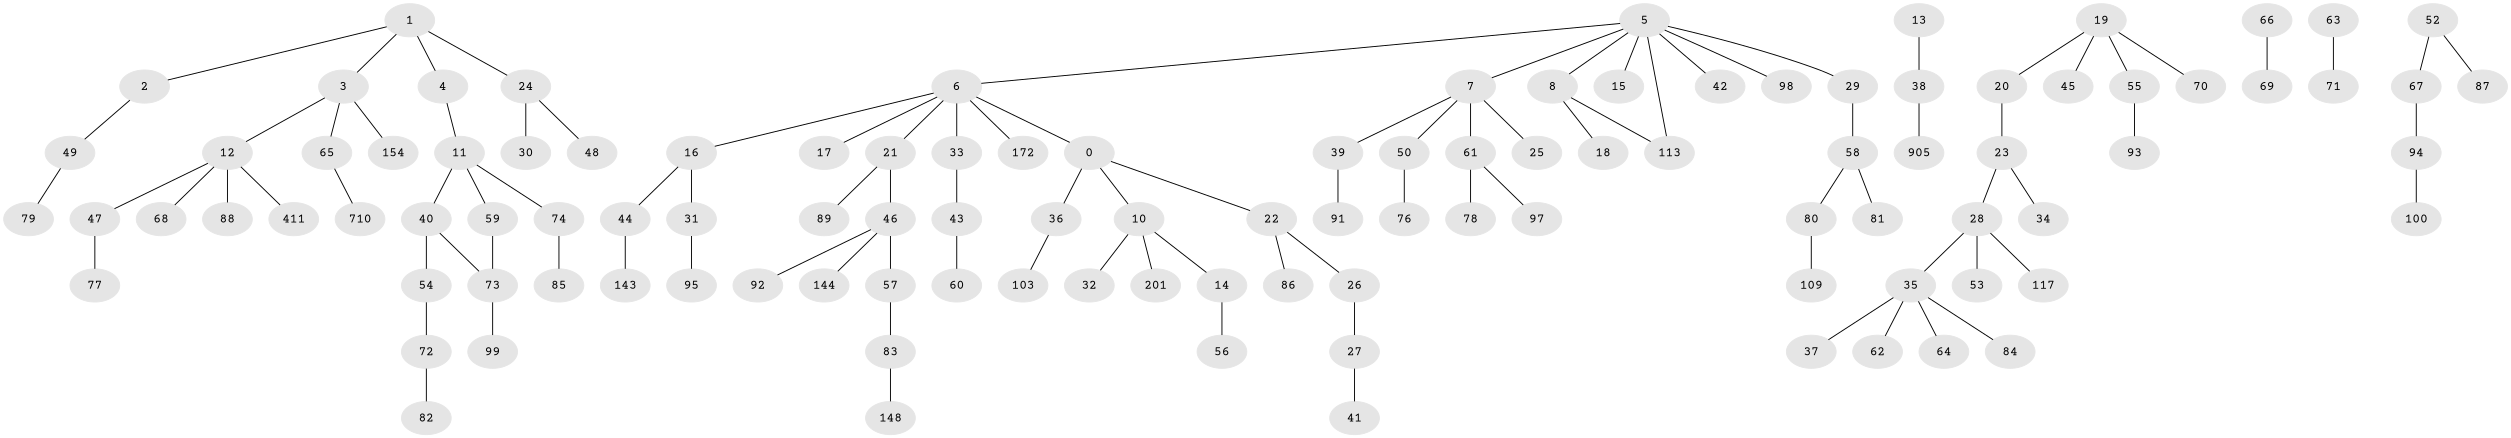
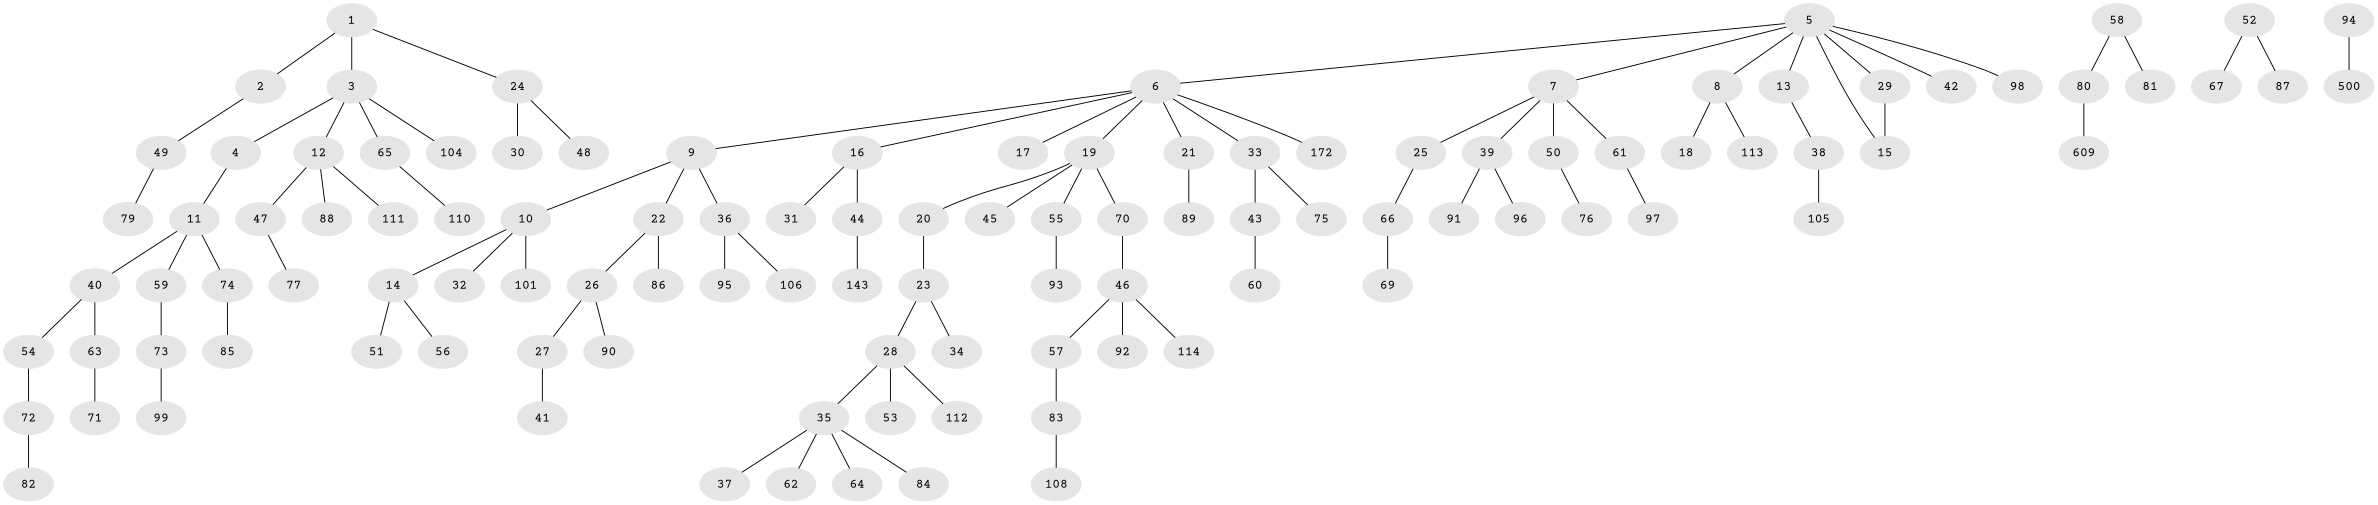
edge "1" -- "4": now "3" -- "4"
edge "5" -- "113": now "5" -- "13"
edge "6" -- "19": added
edge "29" -- "58": now "29" -- "15"
edge "67" -- "94": removed
node "154": label "154" -> "104"
node "0": label "0" -> "9"
node "905": label "905" -> "105"
edge "21" -- "46": now "70" -- "46"
edge "25" -- "66": added
node "68": removed
node "411": label "411" -> "111"
node "710": label "710" -> "110"
node "75": added
node "78": removed
node "96": added
node "100": label "100" -> "500"
edge "40" -- "73": now "40" -- "63"
edge "31" -- "95": now "36" -- "95"
node "144": label "144" -> "114"
node "103": label "103" -> "106"
node "201": label "201" -> "101"
node "109": label "109" -> "609"
node "117": label "117" -> "112"
node "51": added
node "90": added
node "148": label "148" -> "108"
